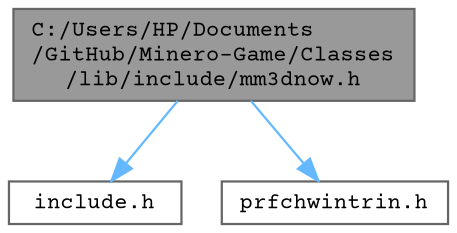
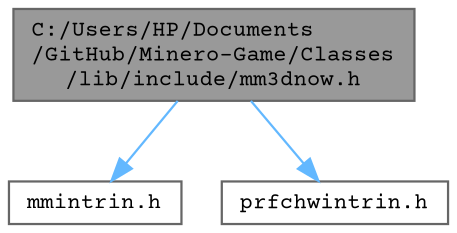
node "include.h": label "include.h" -> "mmintrin.h"
